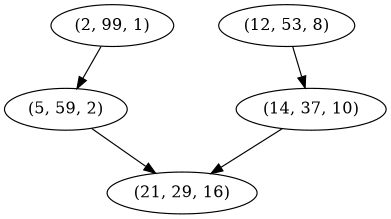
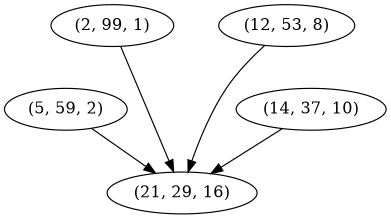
edge "(2, 99, 1)" -> "(5, 59, 2)": now "(2, 99, 1)" -> "(21, 29, 16)"
edge "(12, 53, 8)" -> "(14, 37, 10)": now "(12, 53, 8)" -> "(21, 29, 16)"
